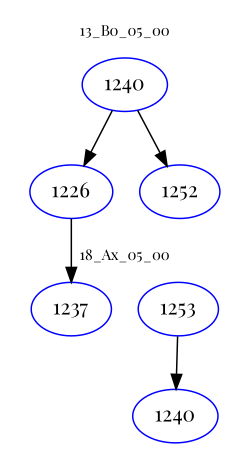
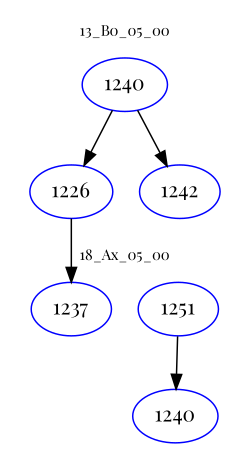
node "1252": label "1252" -> "1242"
node "1253": label "1253" -> "1251"
